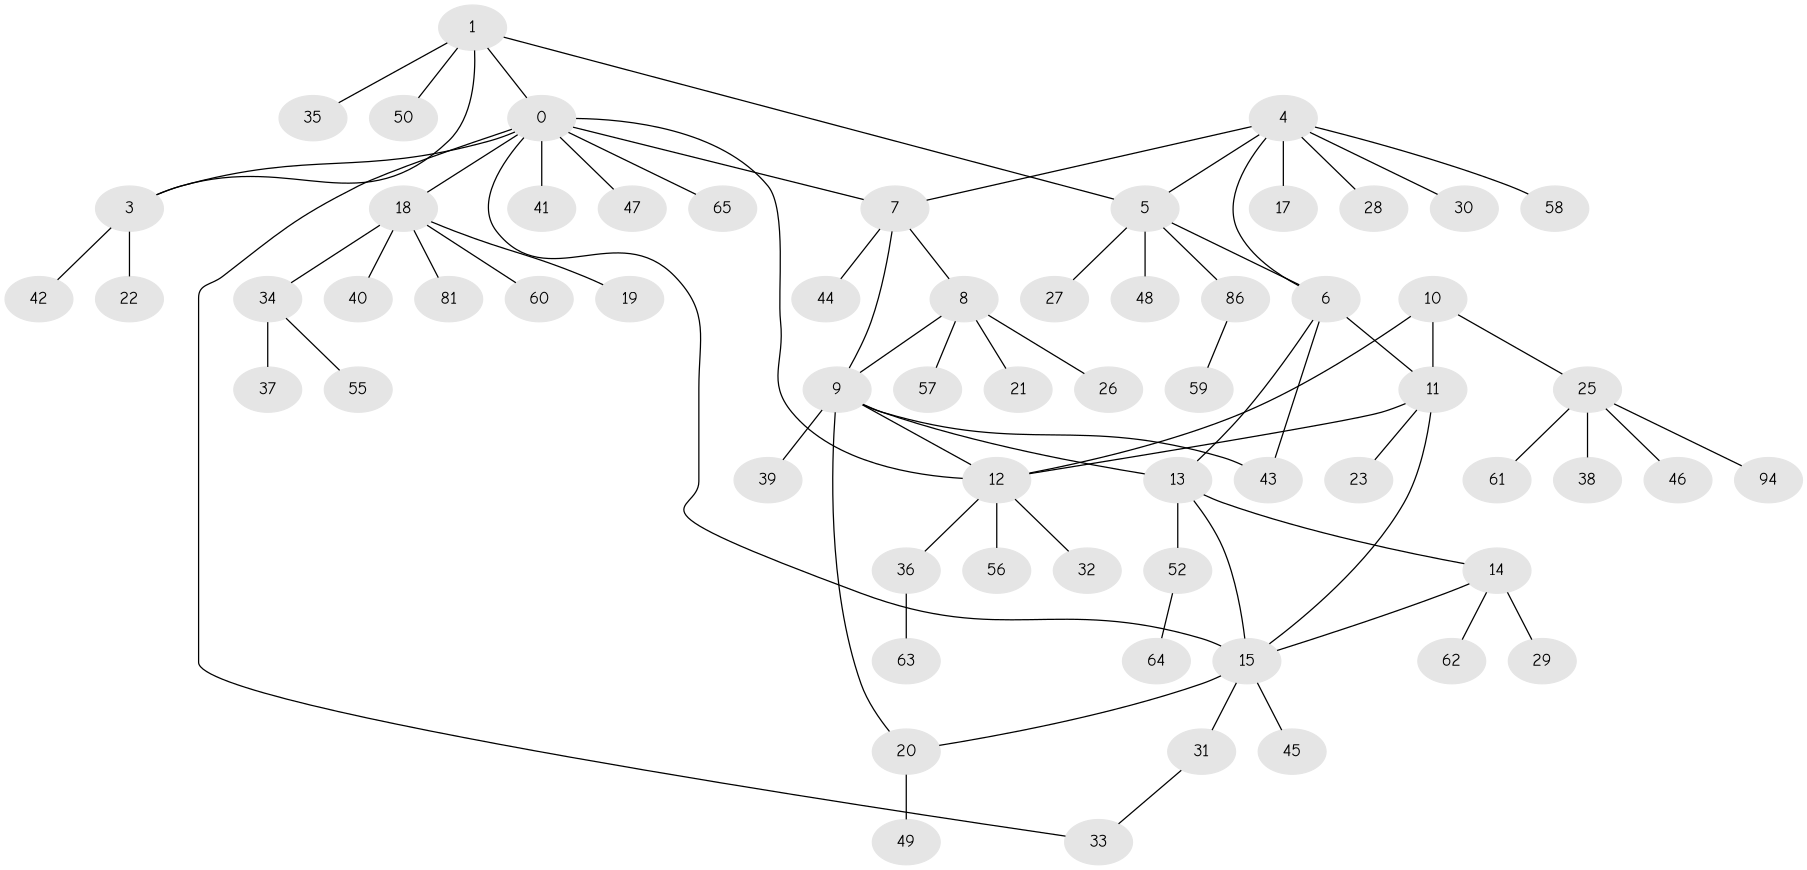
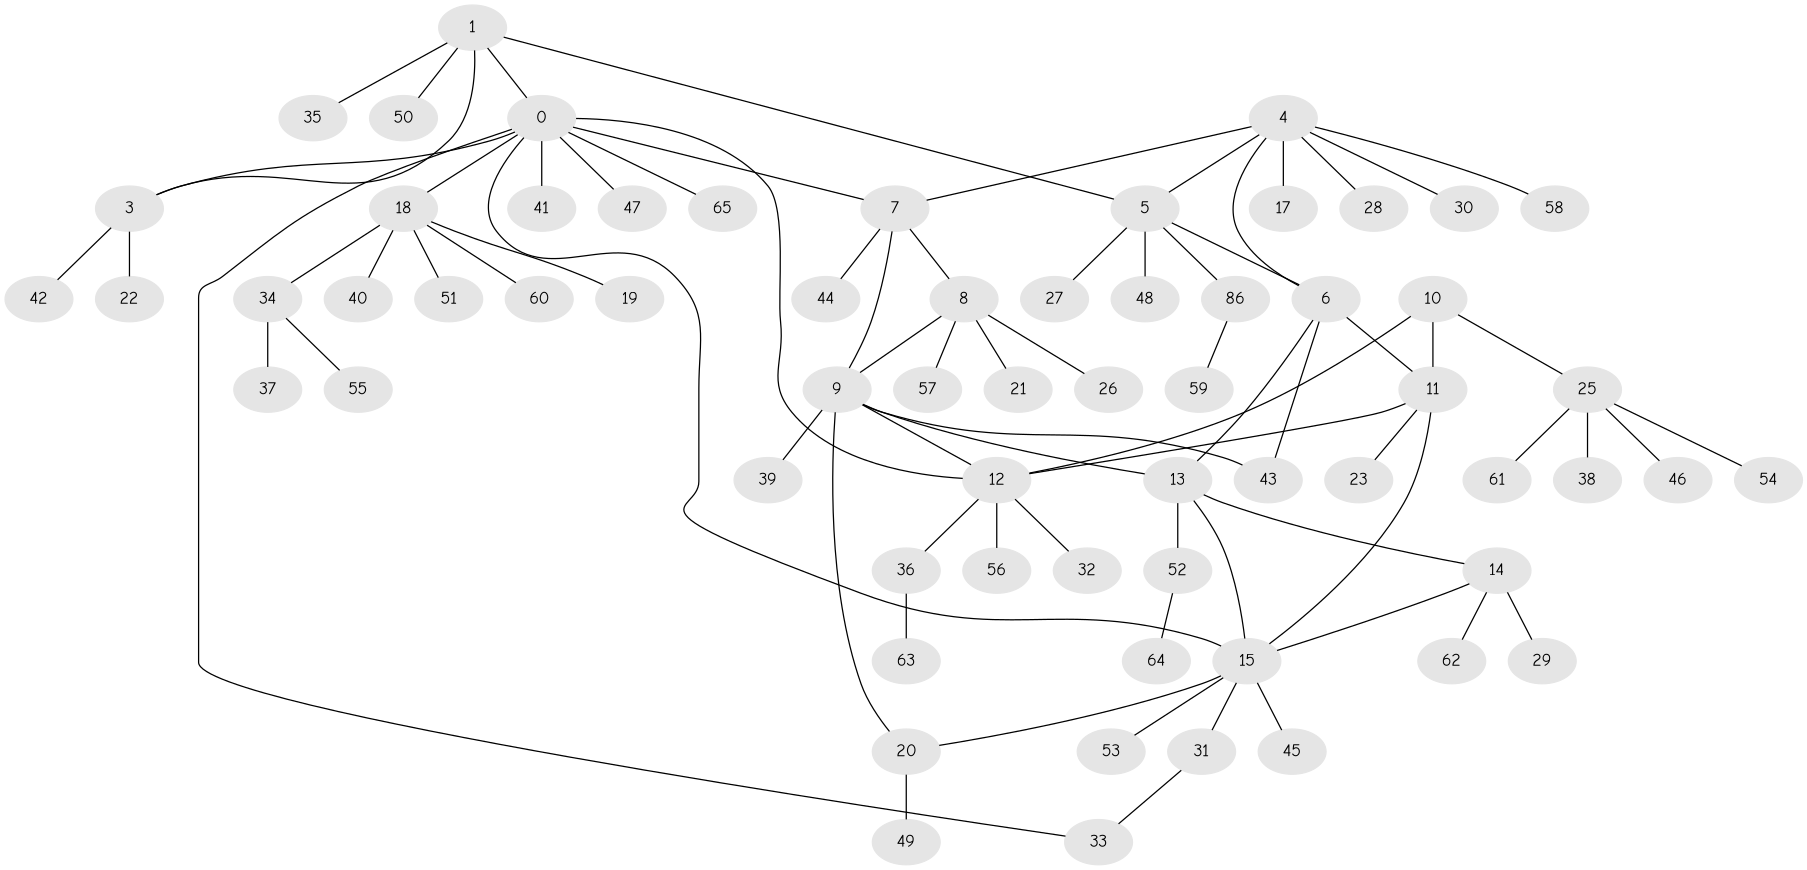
node "81": label "81" -> "51"
node "94": label "94" -> "54"
node "53": added
